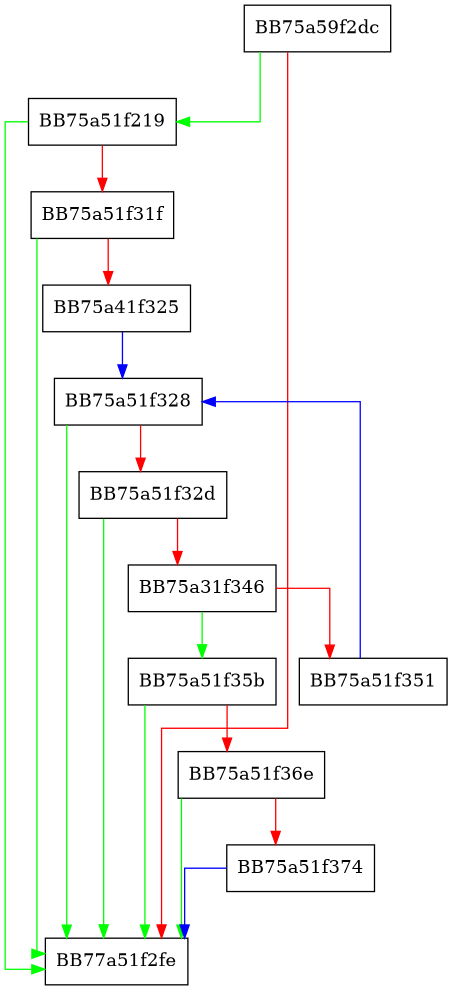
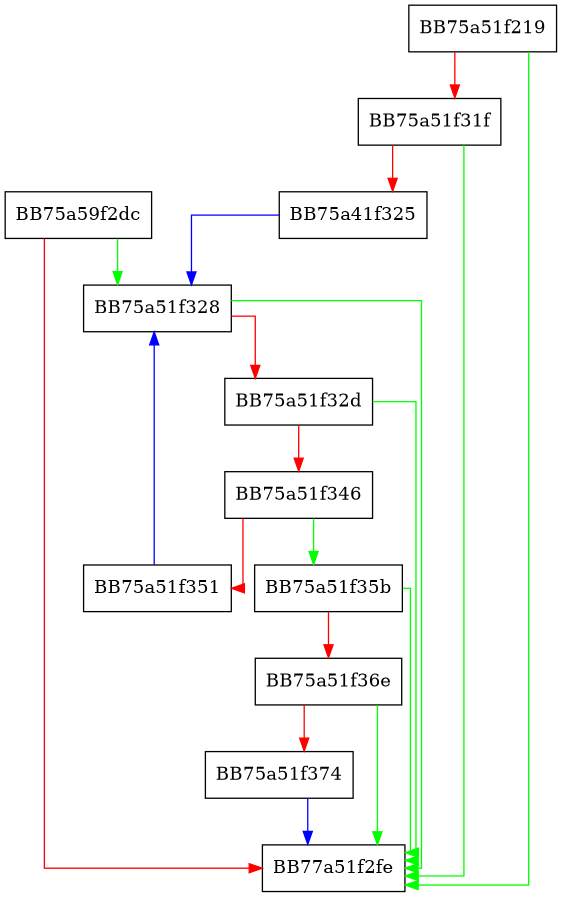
edge "BB75a59f2dc" -> "BB75a51f219": now "BB75a59f2dc" -> "BB75a51f328"
node "BB75a31f346": label "BB75a31f346" -> "BB75a51f346"
